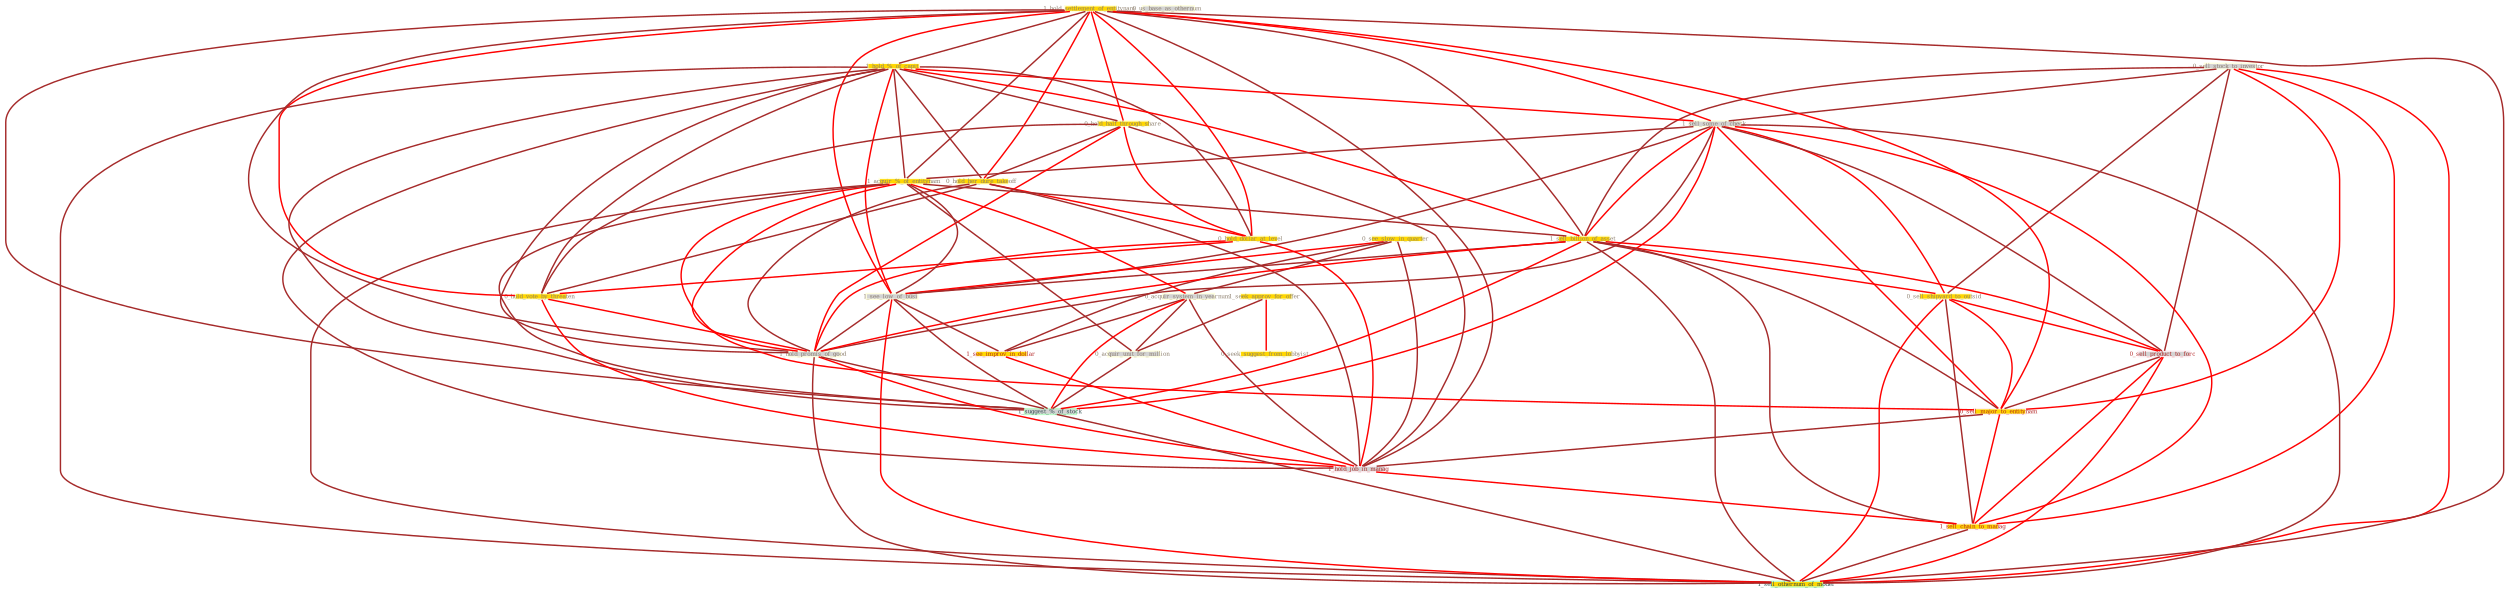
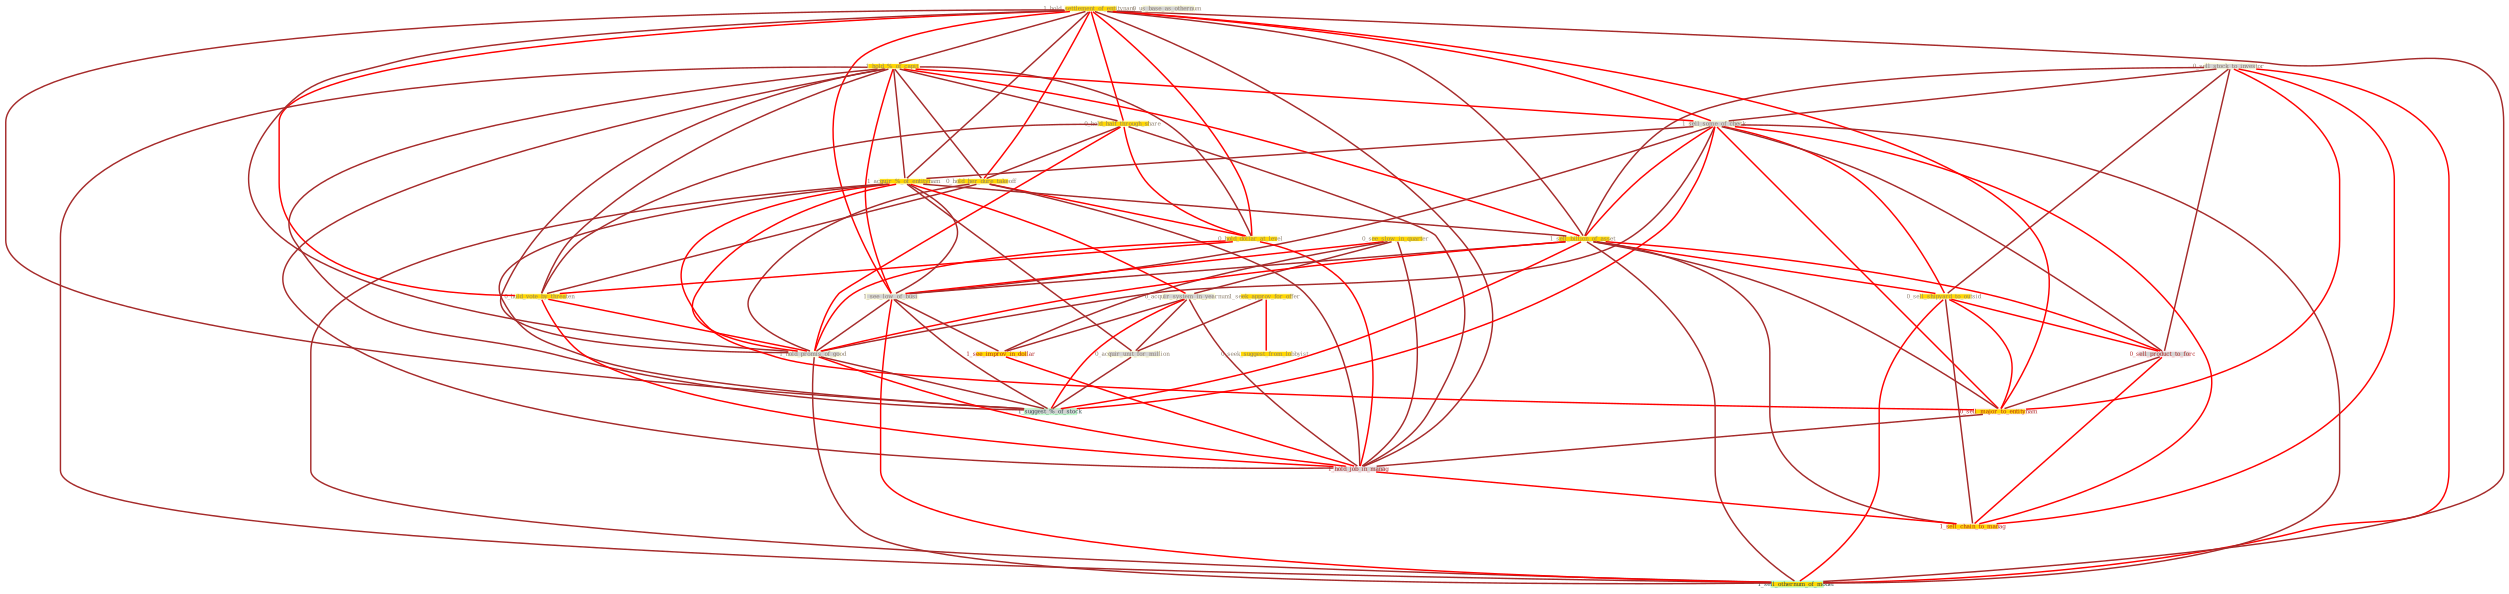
edge "0_sell_major_to_entitynam" -- "1_sell_chain_to_manag": removed
edge "1_suggest_%_of_stock" -- "1_sell_othernum_of_model": removed
edge "0_sell_product_to_forc" -- "1_sell_othernum_of_model": removed
edge "1_sell_chain_to_manag" -- "1_sell_othernum_of_model": removed
